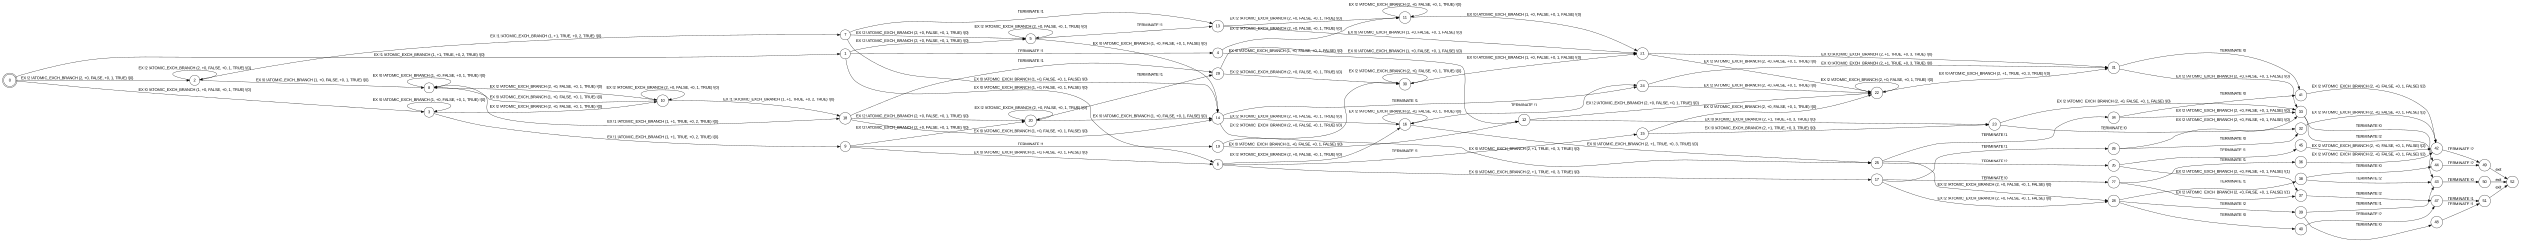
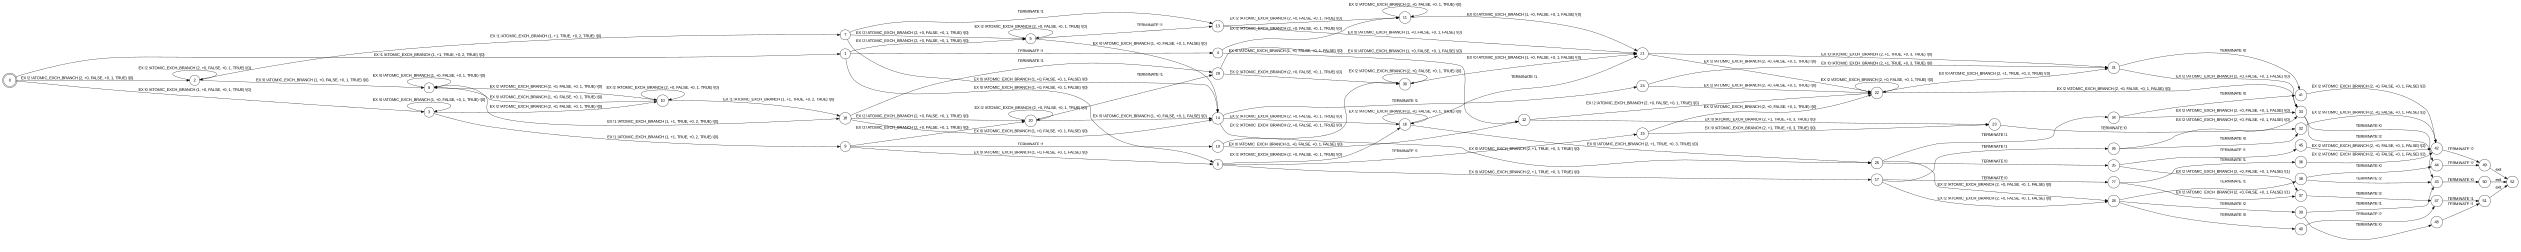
edge "23" -> "33": now "22" -> "33"
edge "16" -> "24": now "16" -> "21"
edge "25" -> "35": label "TERMINATE !2" -> "TERMINATE !0"
